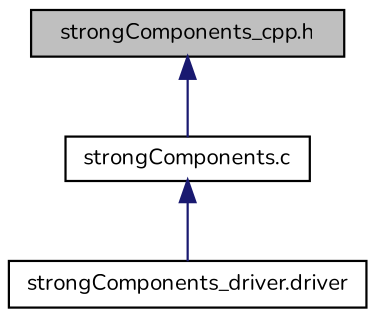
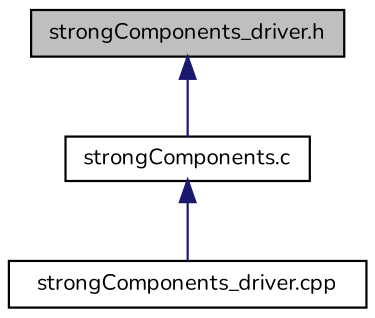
node "strongComponents_cpp.h": label "strongComponents_cpp.h" -> "strongComponents_driver.h"
node "strongComponents_driver.driver": label "strongComponents_driver.driver" -> "strongComponents_driver.cpp"
